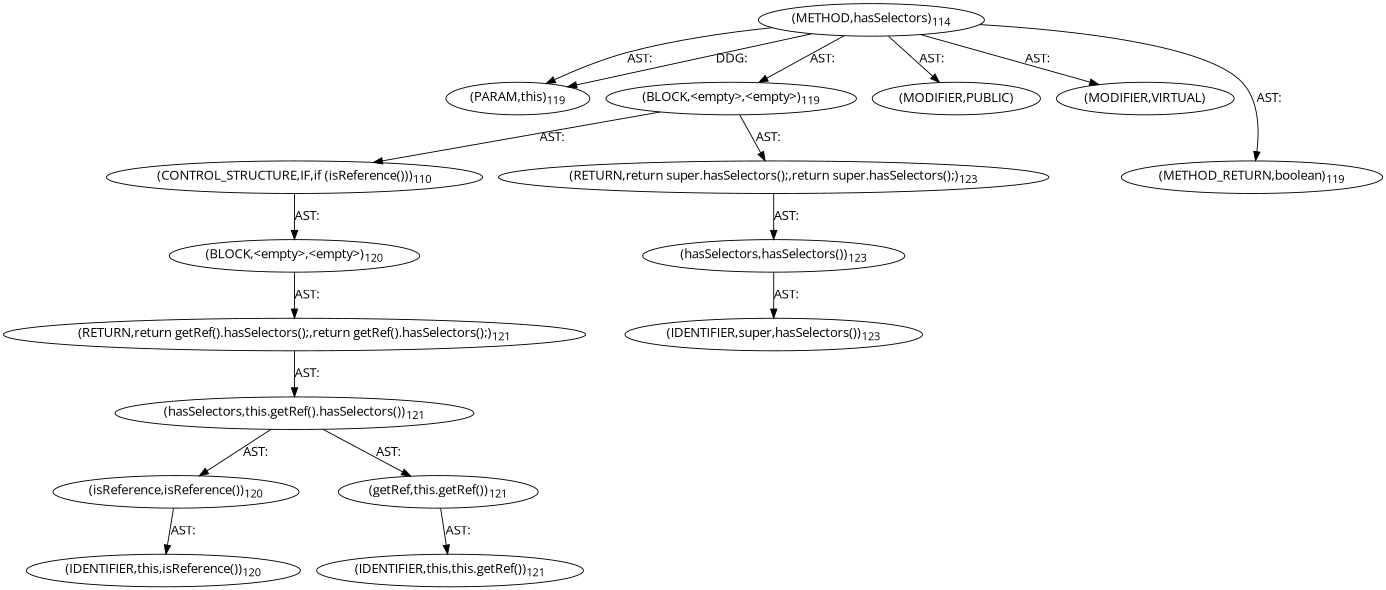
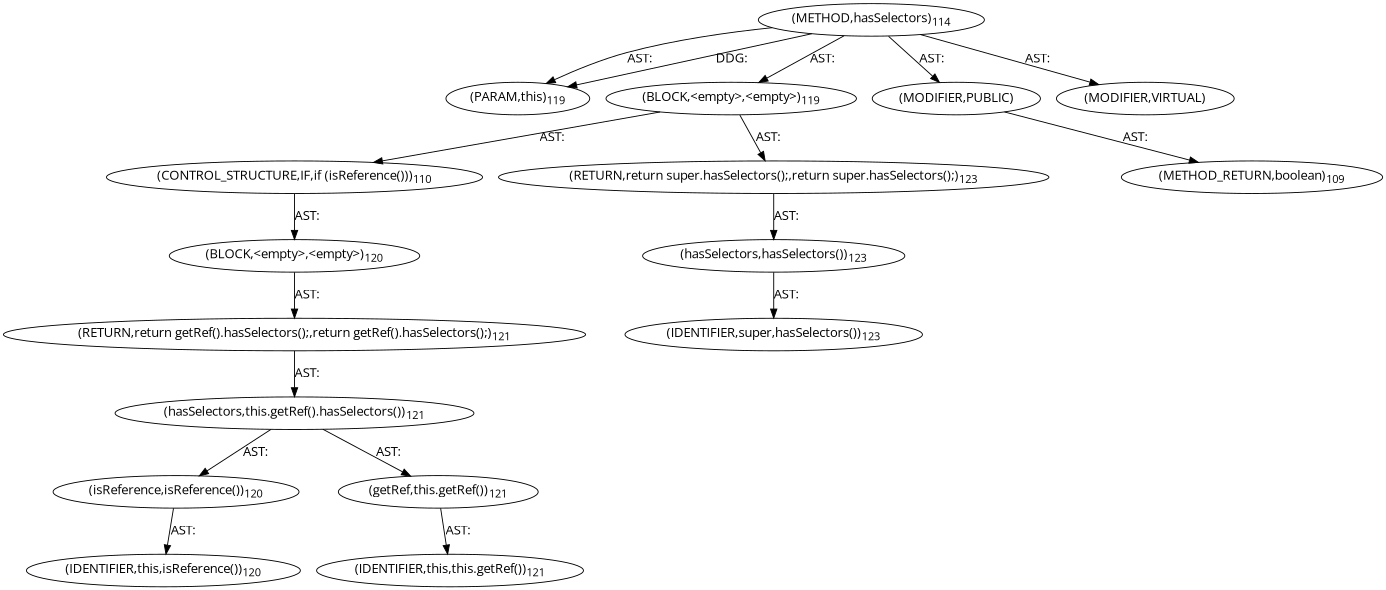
edge "(METHOD,hasSelectors)" -> "(METHOD_RETURN,boolean)": now "(MODIFIER,PUBLIC)" -> "(METHOD_RETURN,boolean)"
node "(METHOD_RETURN,boolean)": text "119" -> "109"
